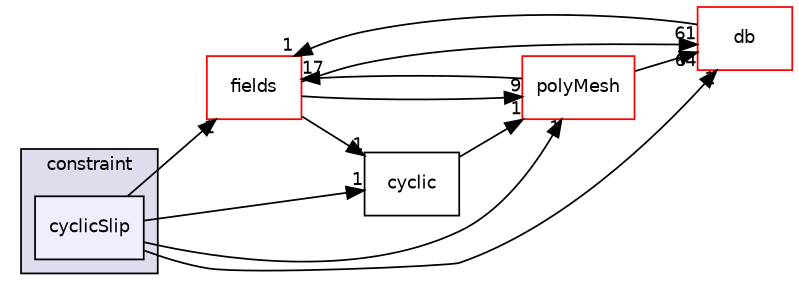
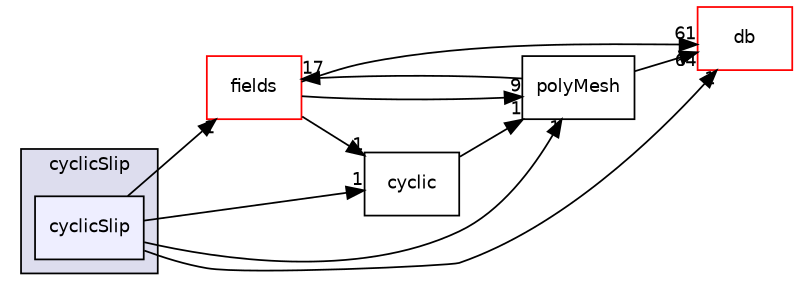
edge "db" -> "fields": removed
node "polyMesh": color red -> black
cluster "constraint": label "constraint" -> "cyclicSlip"
